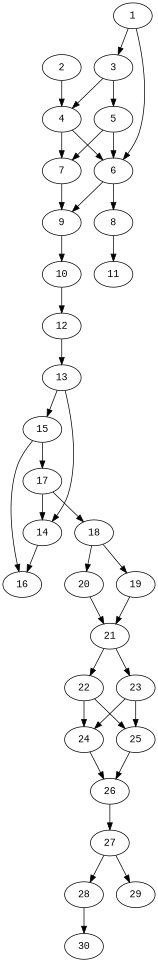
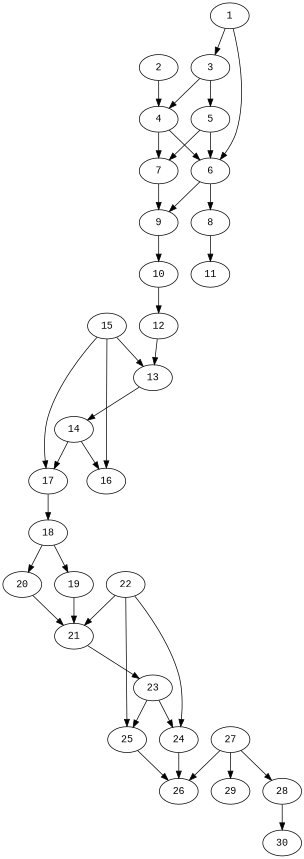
edge "13" -> "15": reversed
edge "17" -> "14": reversed
edge "21" -> "22": reversed
edge "26" -> "27": reversed
